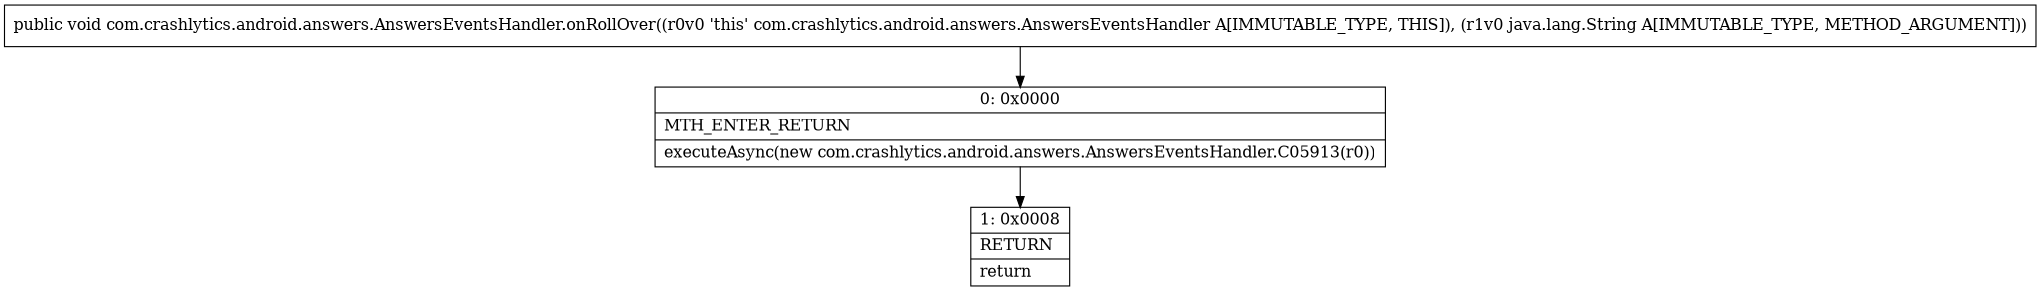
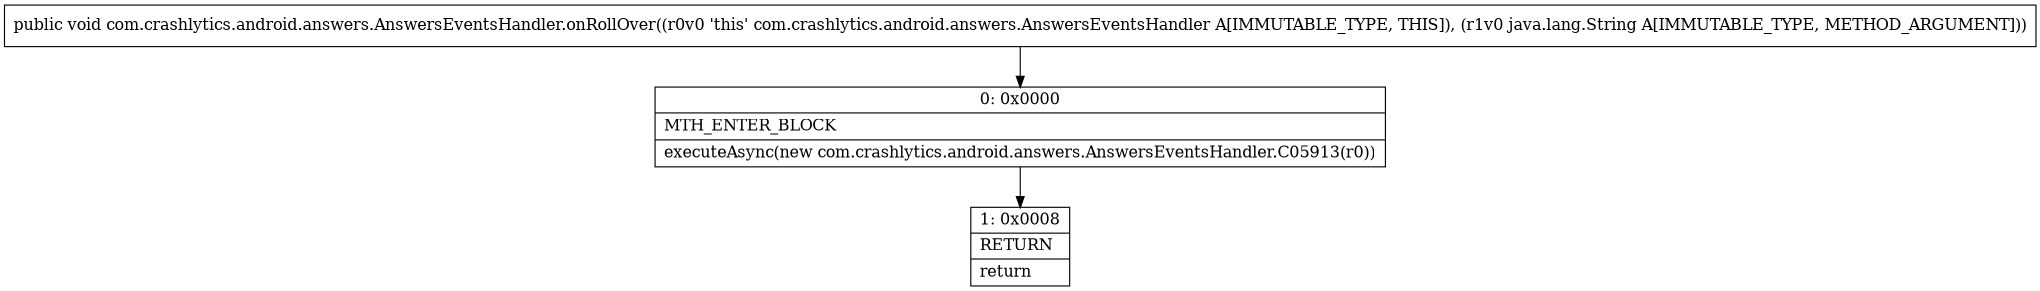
node "0: 0x0000": text "MTH_ENTER_RETURN" -> "MTH_ENTER_BLOCK"
